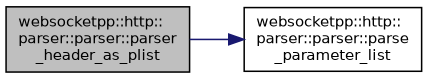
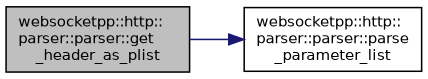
node "websocketpp::http:: parser::parser::parser _header_as_plist": label "websocketpp::http:: parser::parser::parser _header_as_plist" -> "websocketpp::http:: parser::parser::get _header_as_plist"
